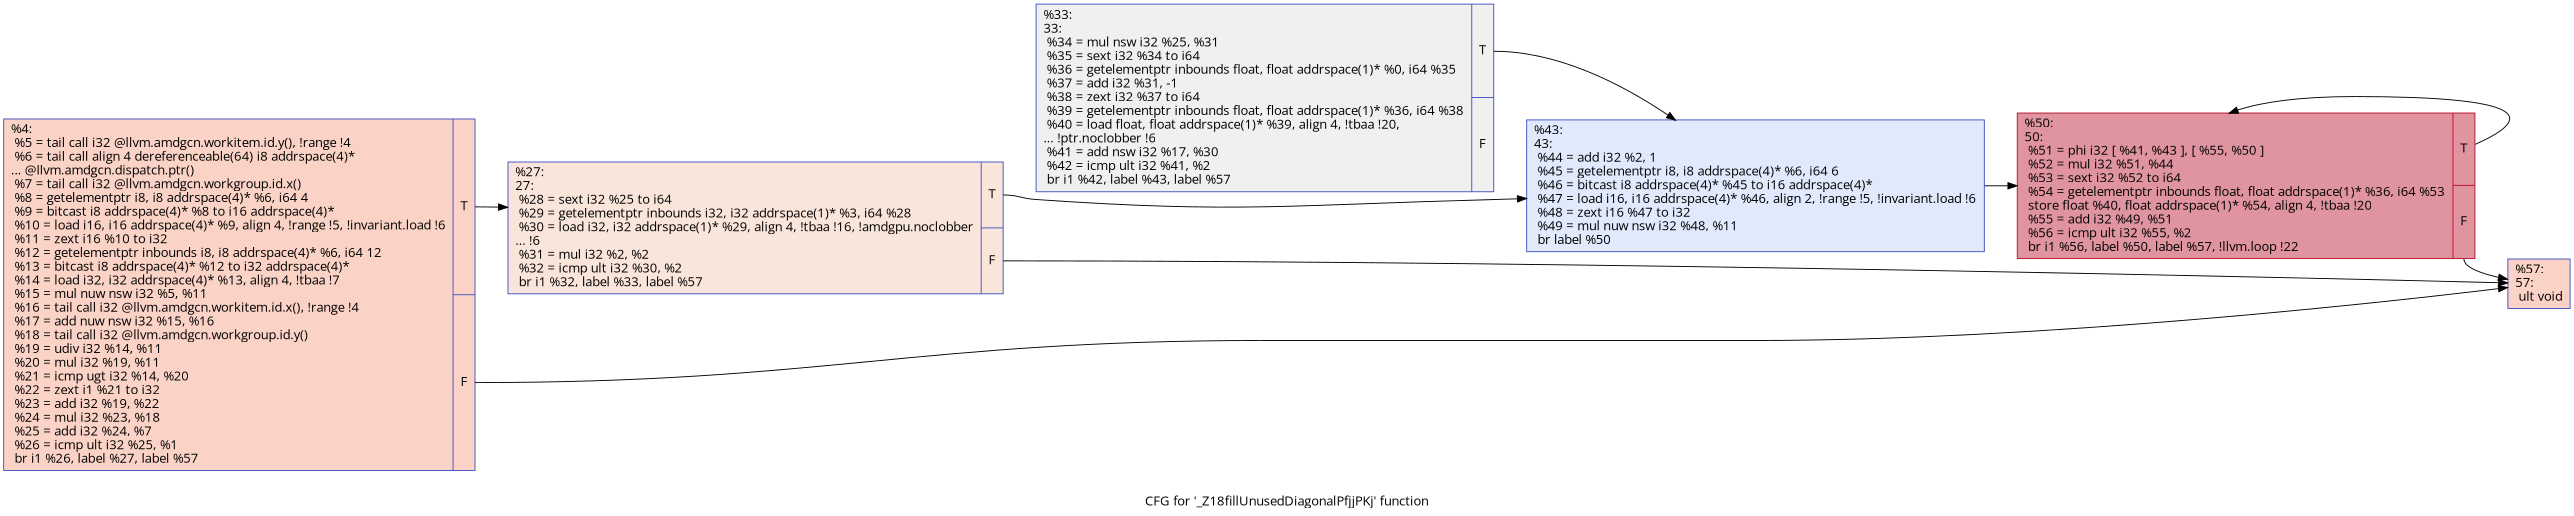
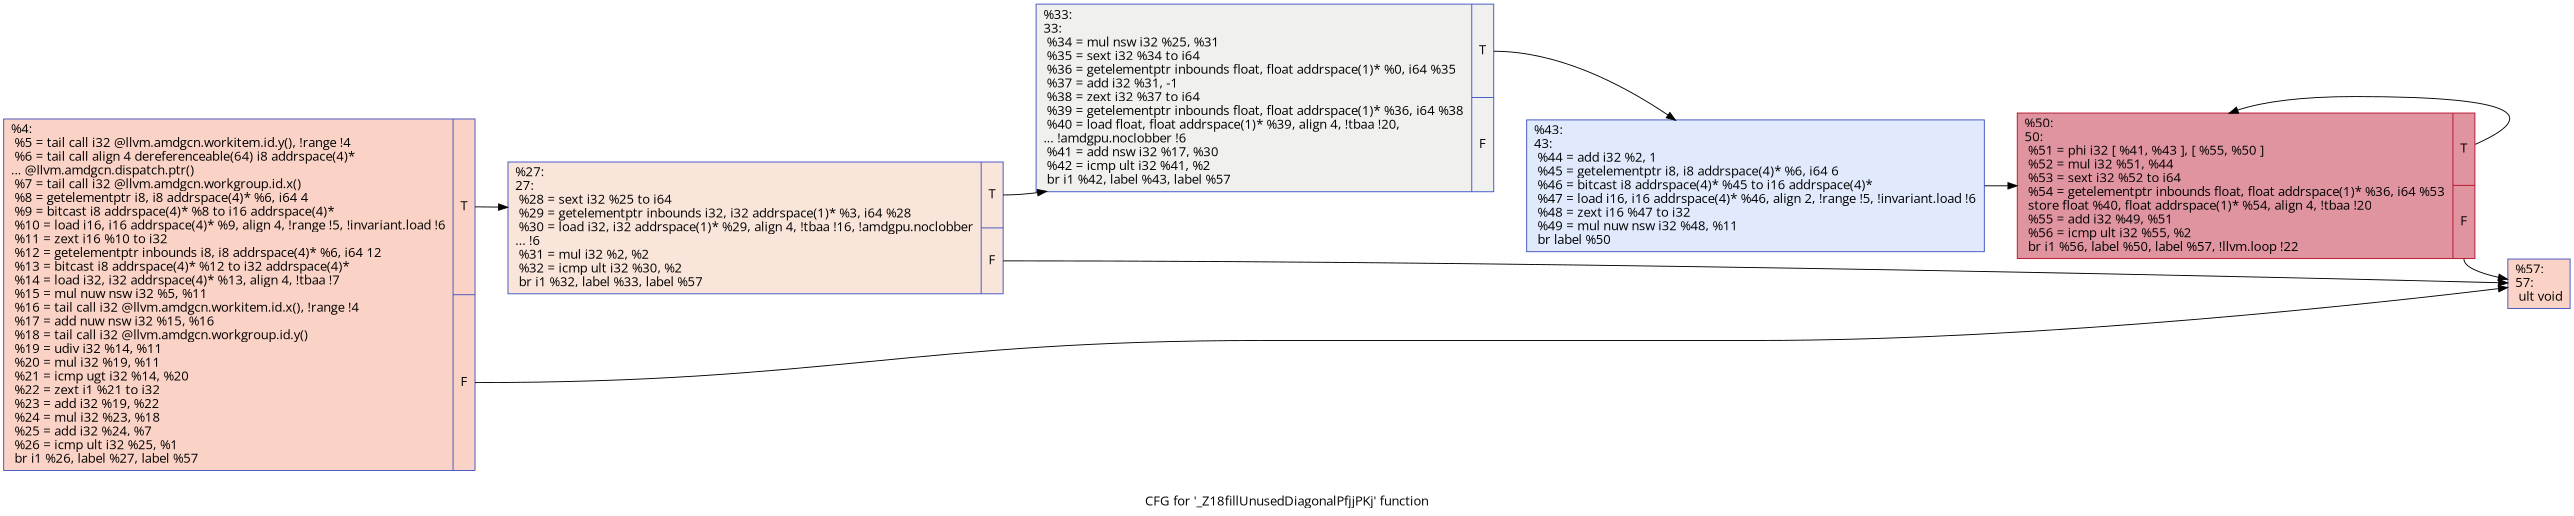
node "%33:": text "... !ptr.noclobber !6" -> "... !amdgpu.noclobber !6"
edge "%27:" -> "%43:": now "%27:" -> "%33:"
